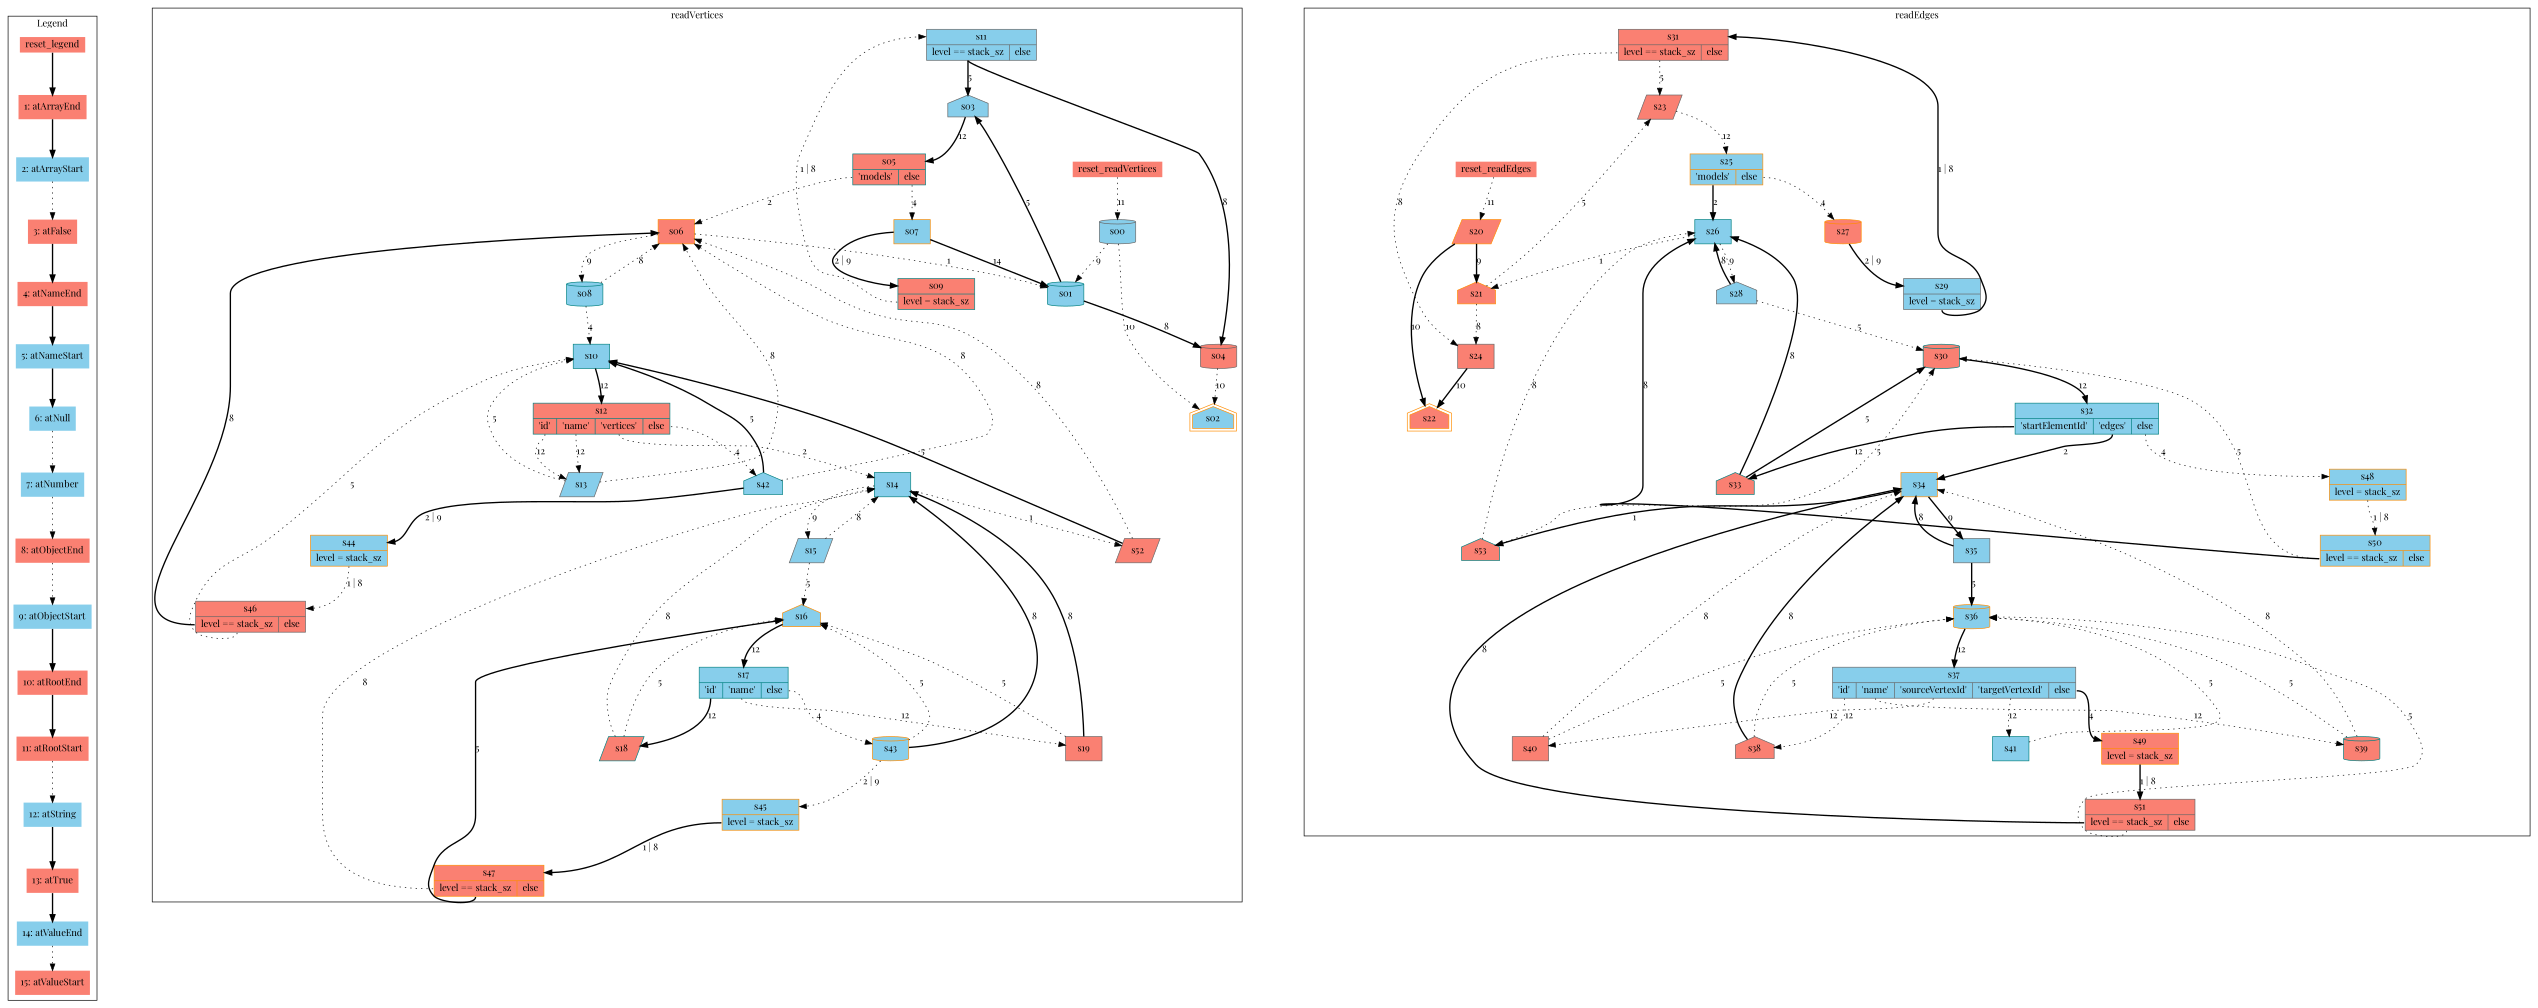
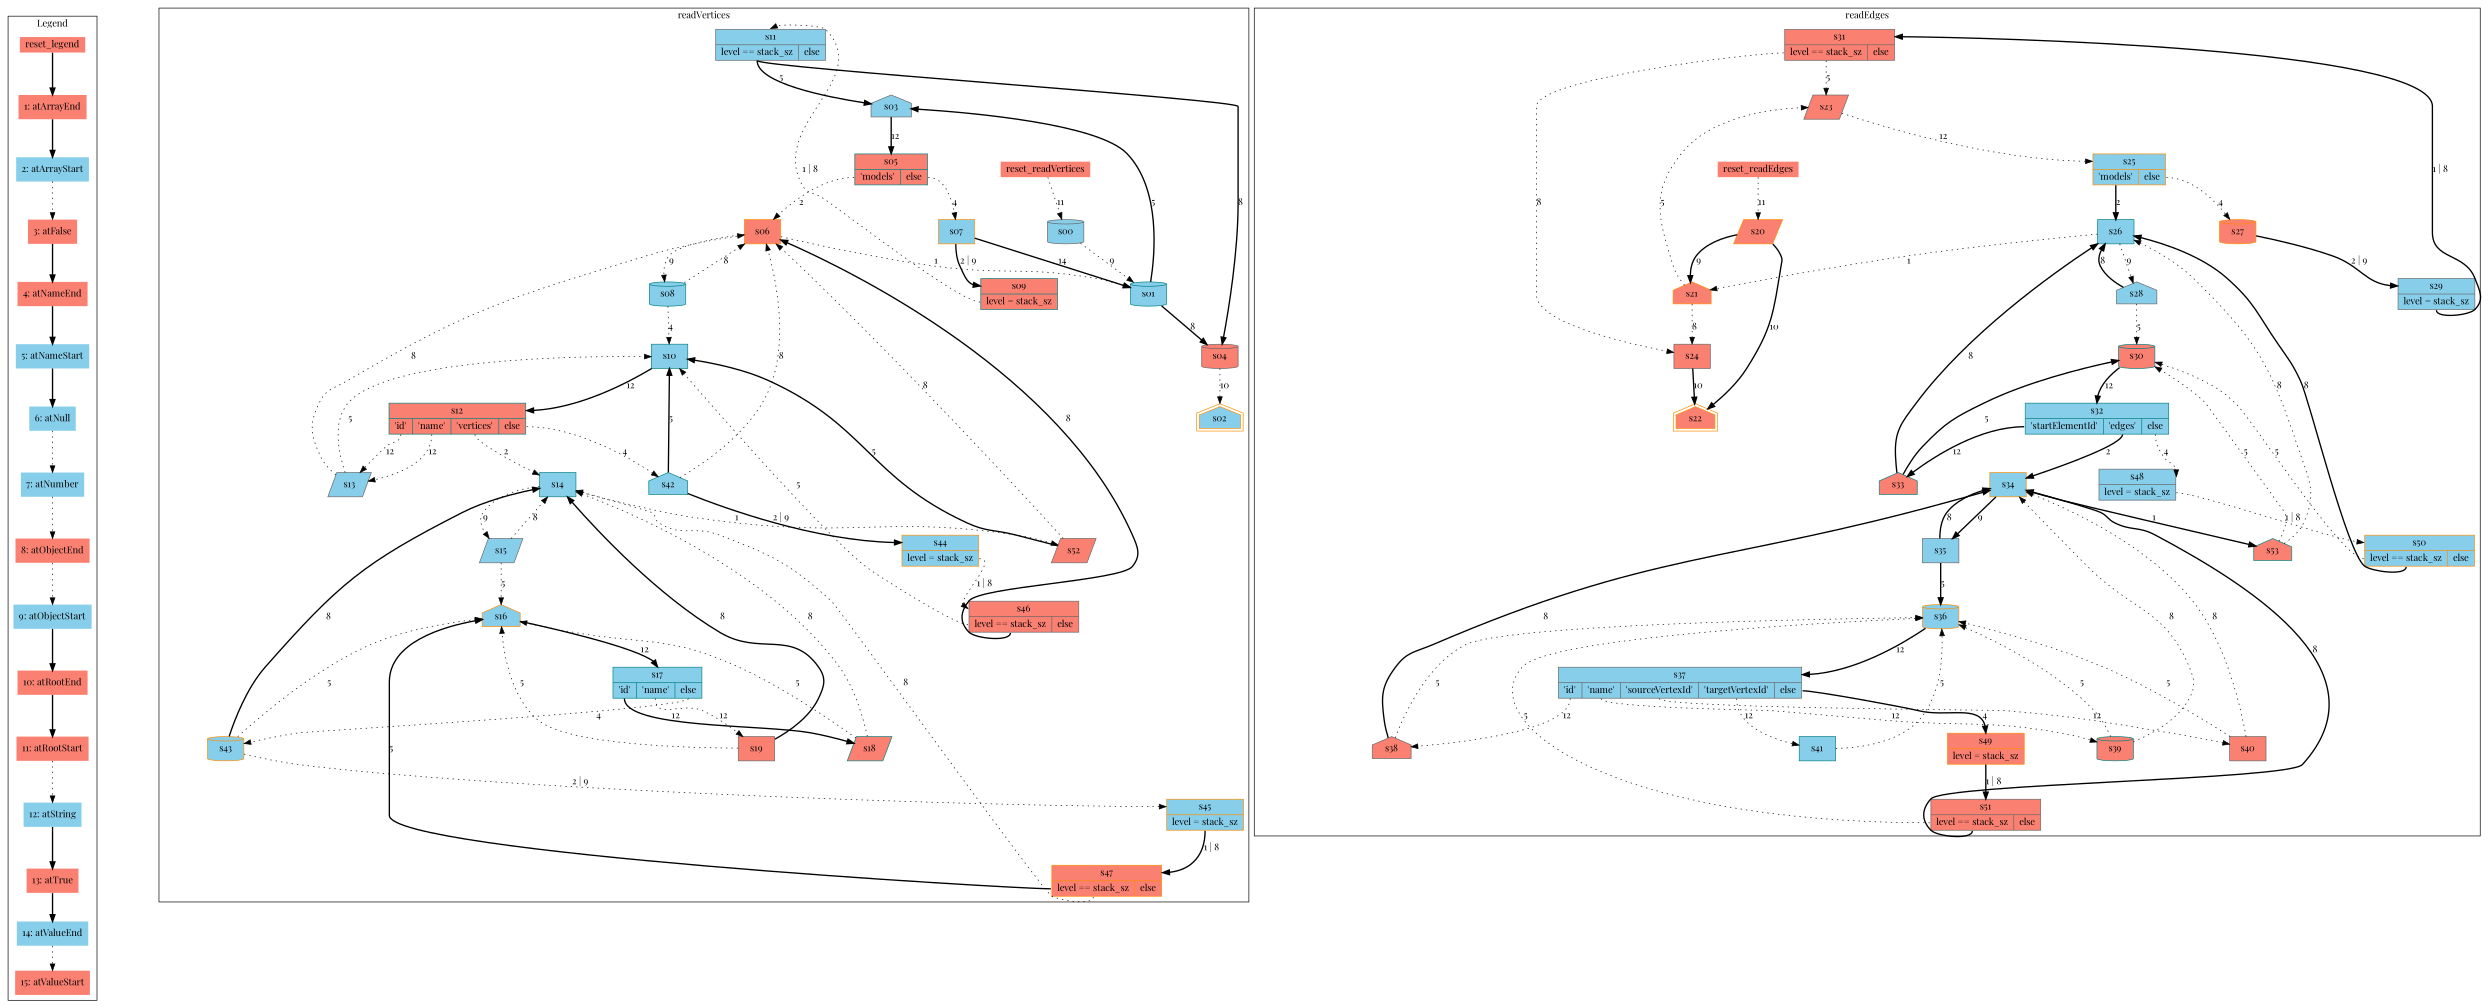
edge "s00" -- "s02": removed, label "10"
node "s48": color darkorange -> gray40
